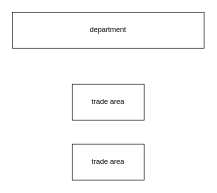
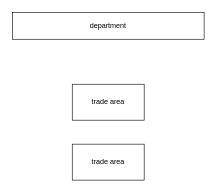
node "department": size 192x36 -> 192x27
